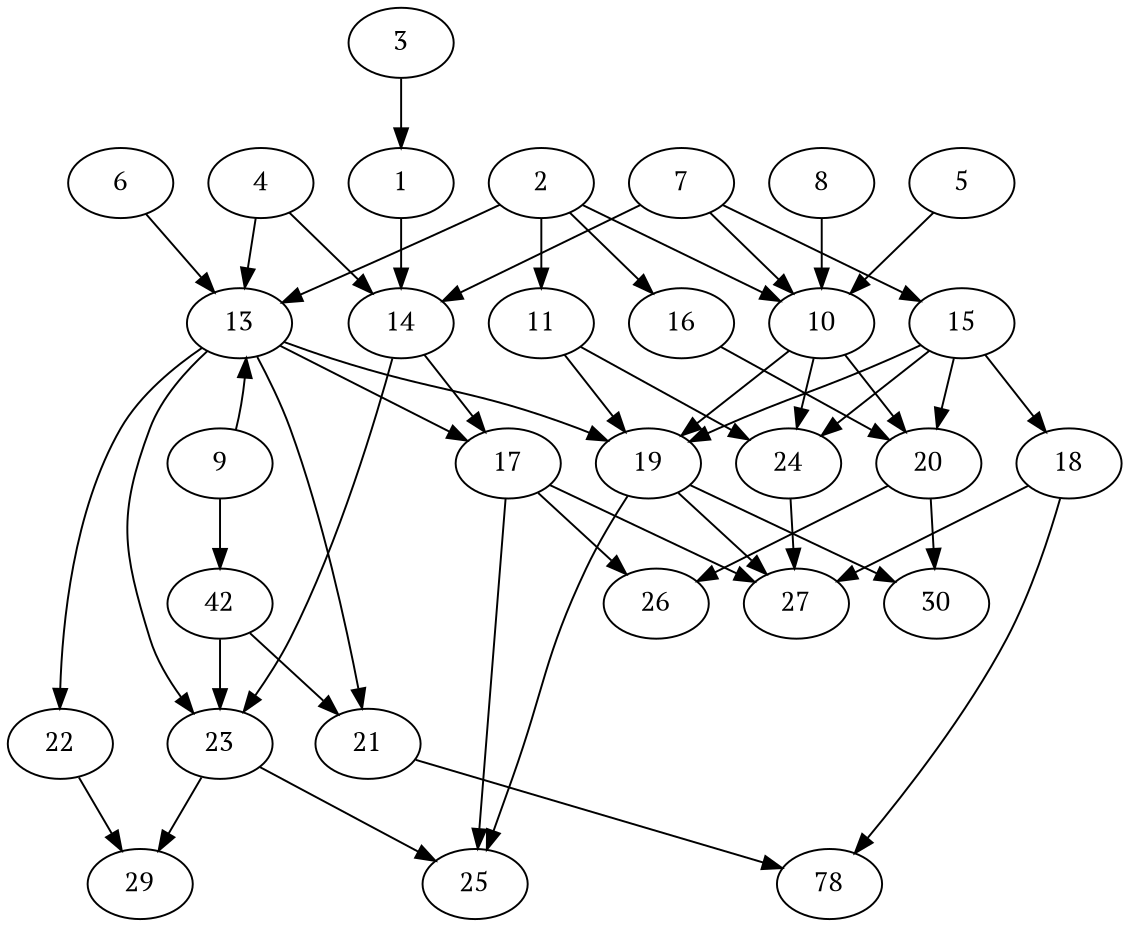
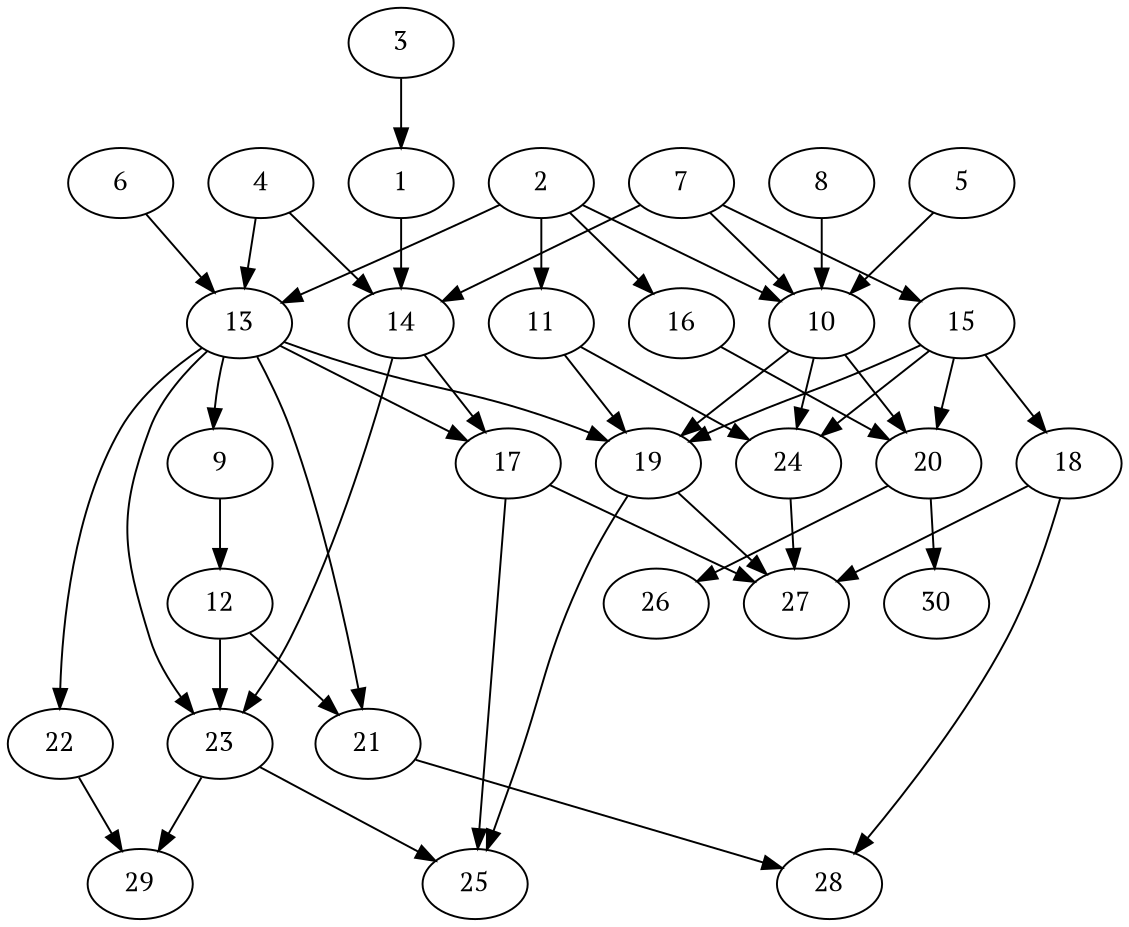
edge "9" -> "13": reversed
edge "17" -> "26": removed
edge "19" -> "30": removed
node "42": label "42" -> "12"
node "78": label "78" -> "28"
